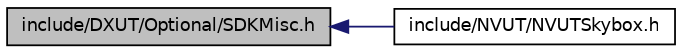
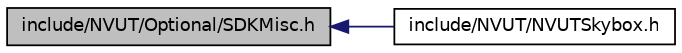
node "include/DXUT/Optional/SDKMisc.h": label "include/DXUT/Optional/SDKMisc.h" -> "include/NVUT/Optional/SDKMisc.h"
